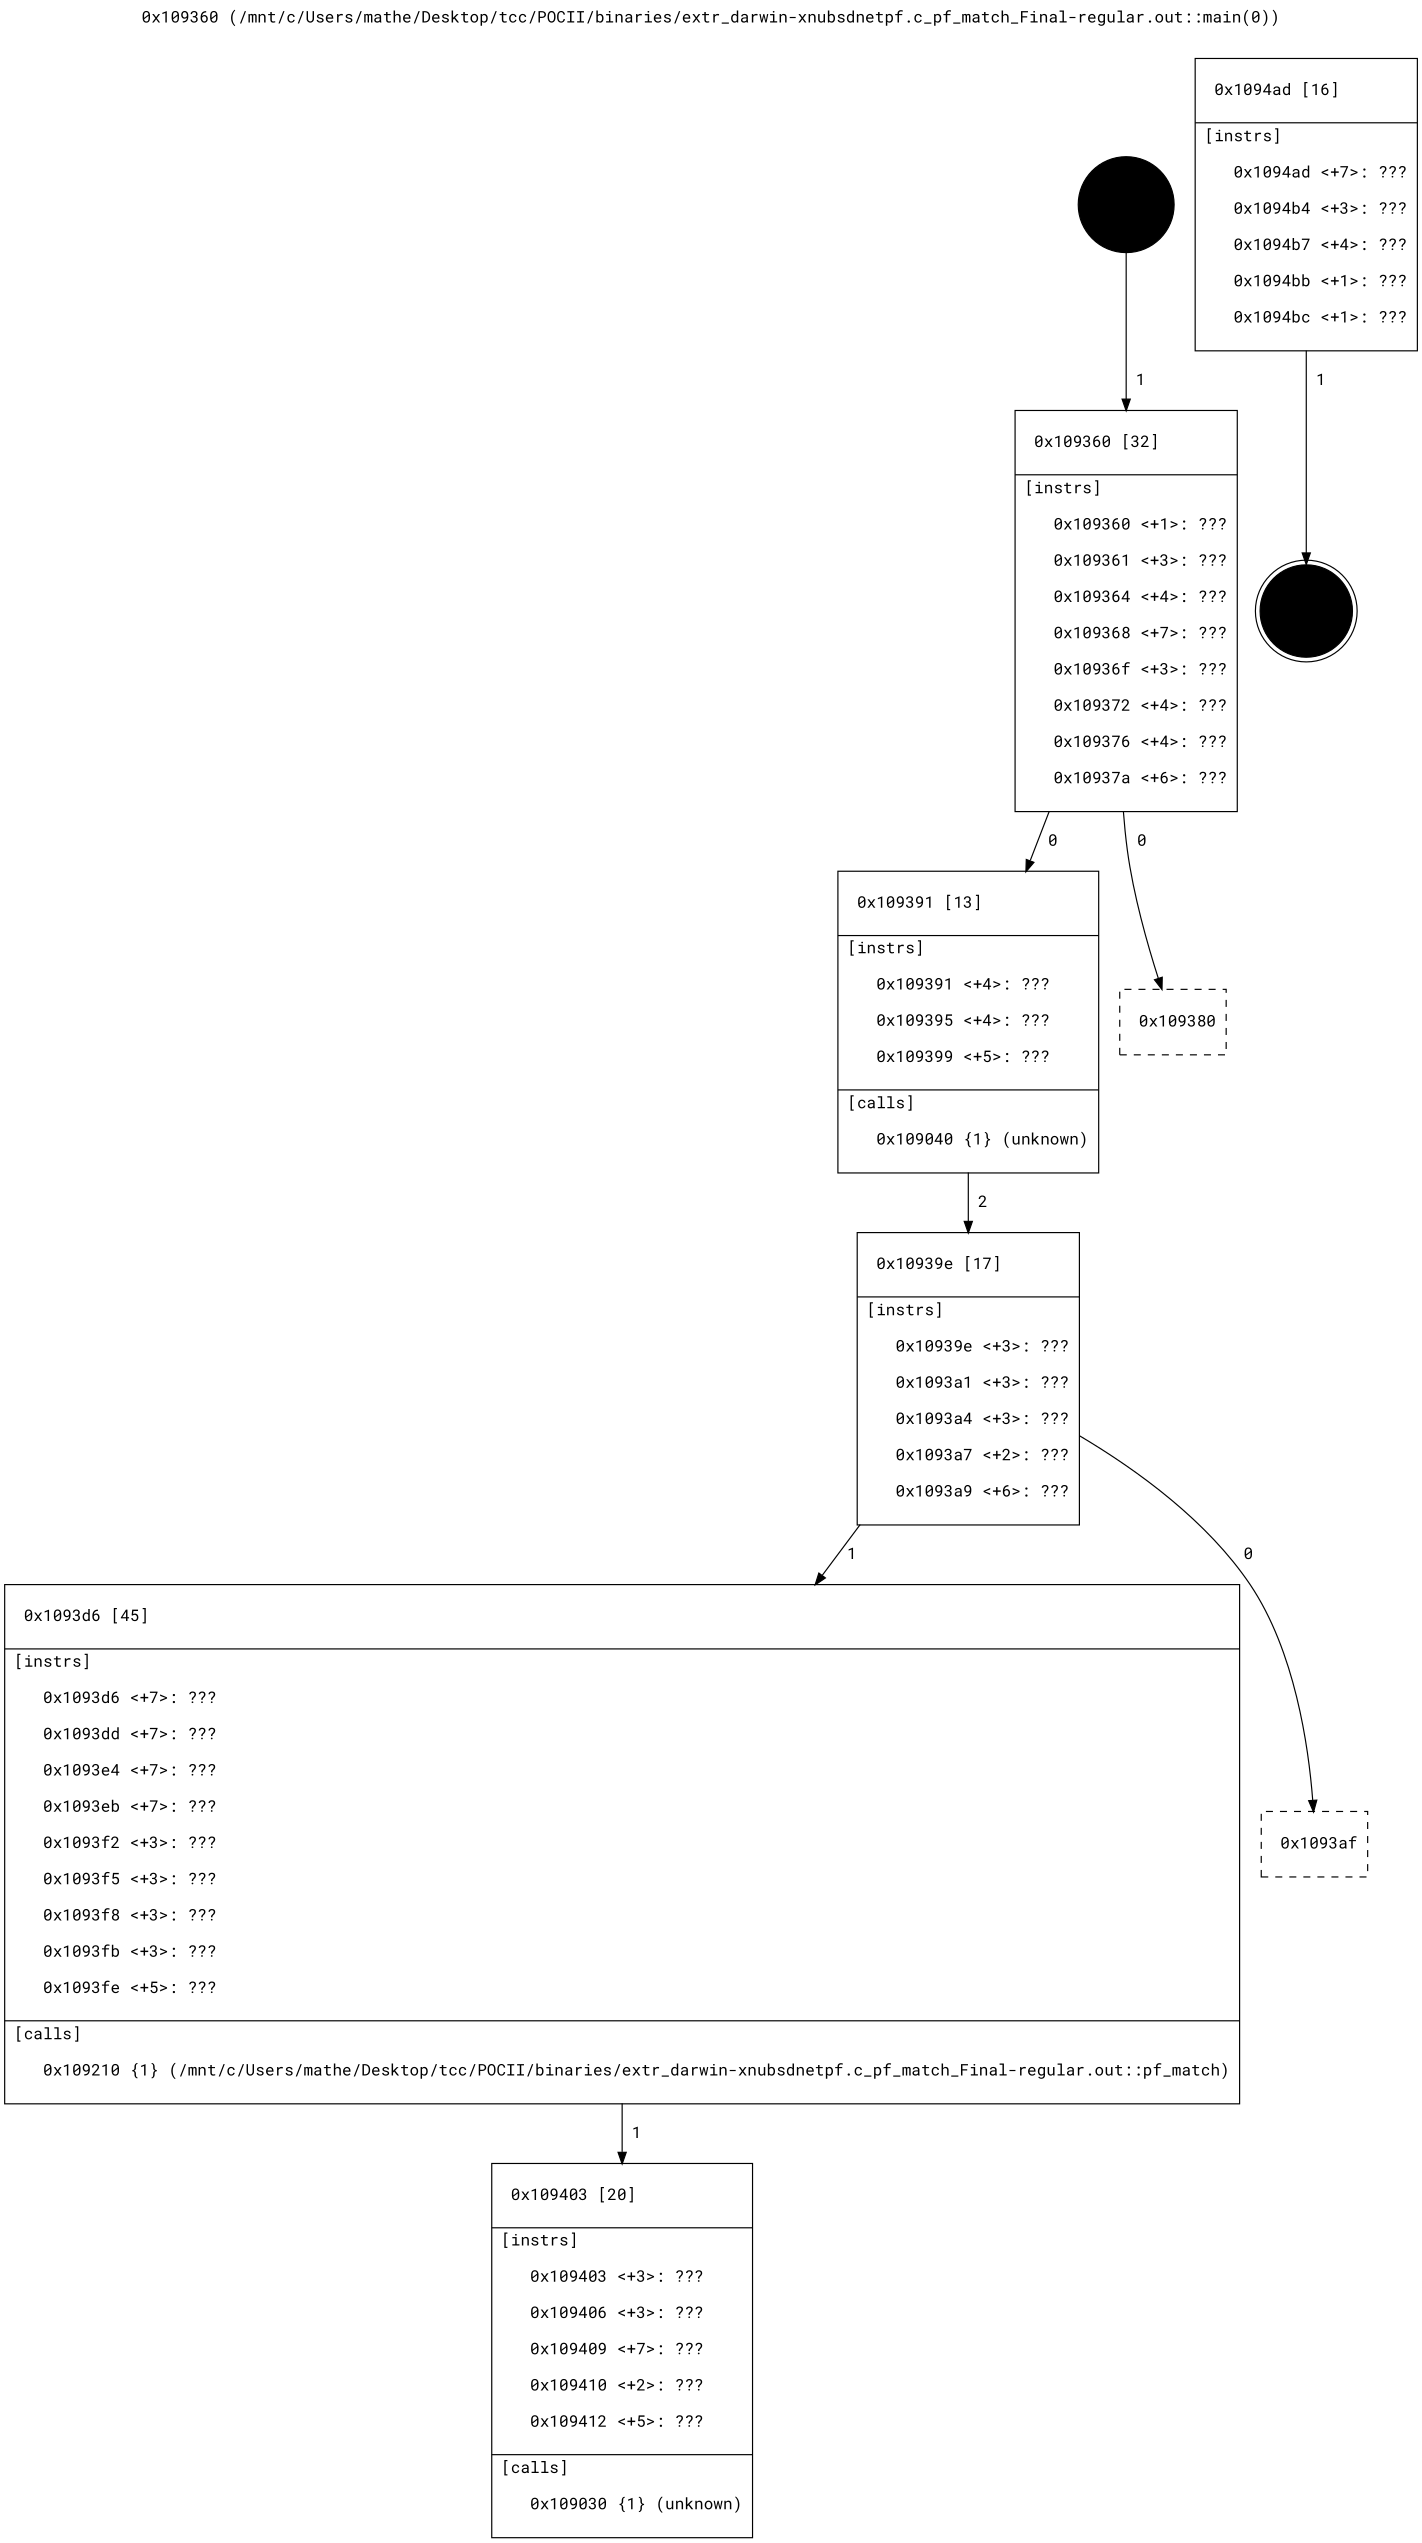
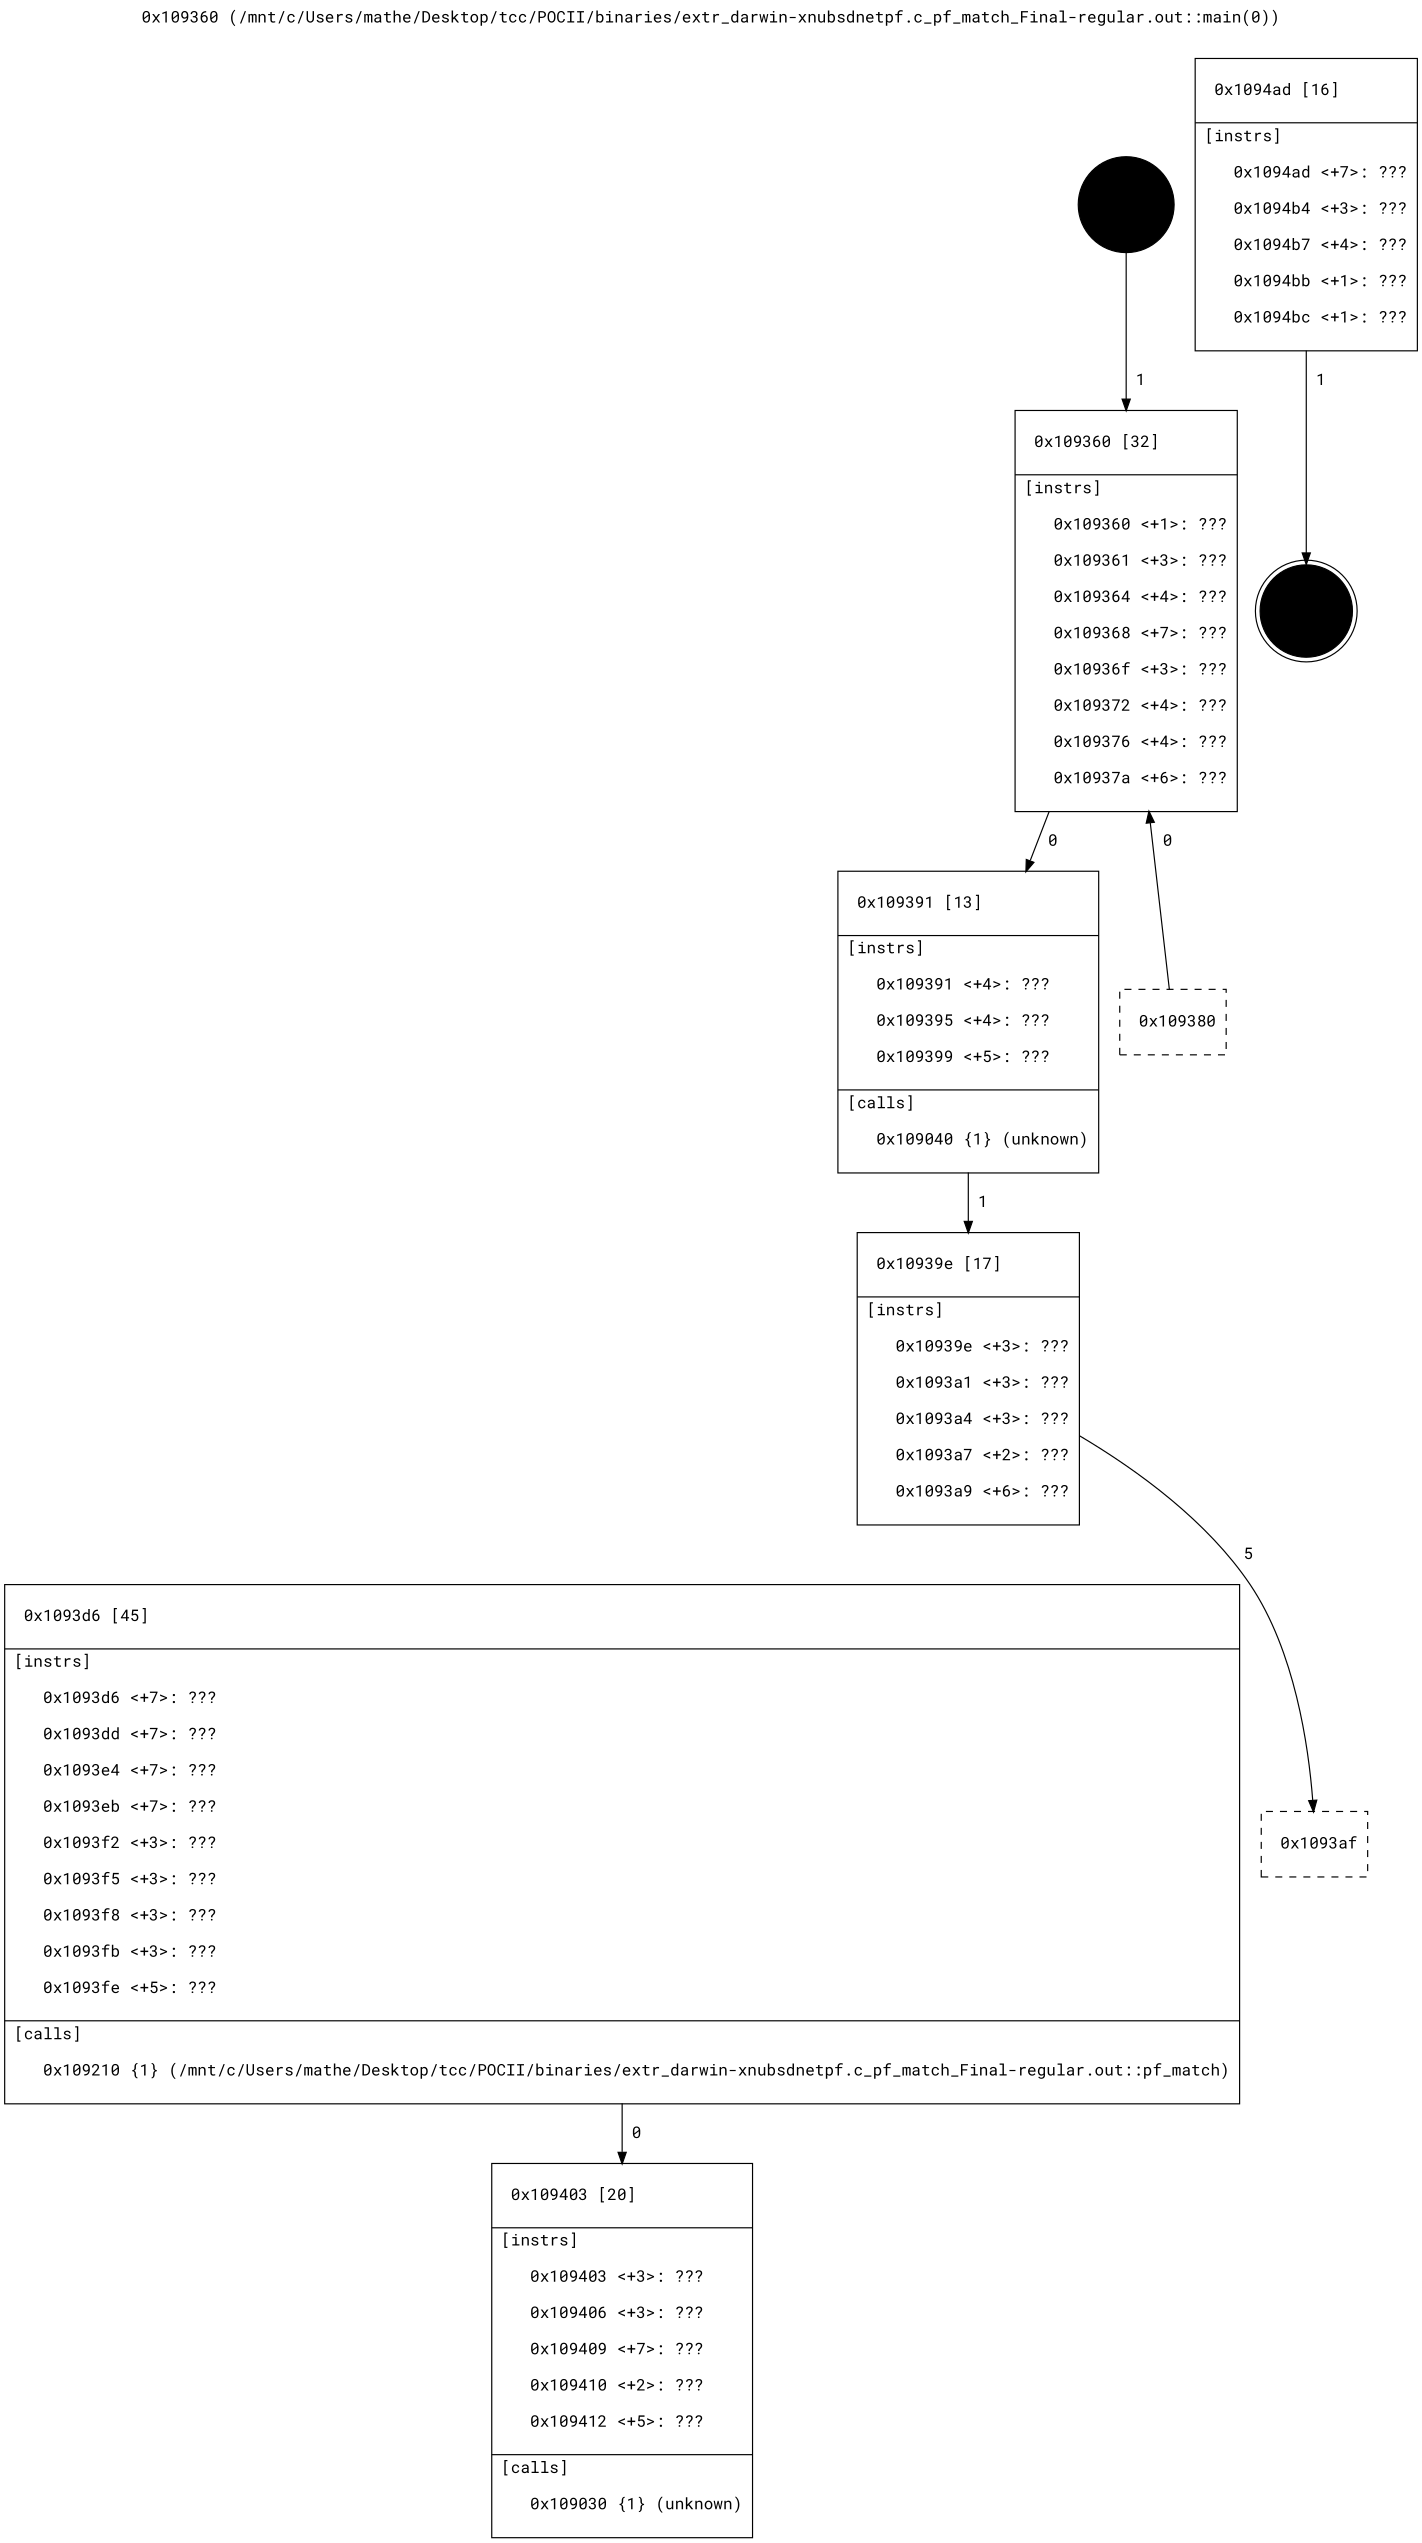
edge "0x109360 [32]" -> "0x109380": reversed
edge "0x109391 [13]" -> "0x10939e [17]": label " 2" -> " 1"
edge "0x10939e [17]" -> "0x1093d6 [45]": removed, label "1"
edge "0x10939e [17]" -> "0x1093af": label " 0" -> " 5"
edge "0x1093d6 [45]" -> "0x109403 [20]": label " 1" -> " 0"
